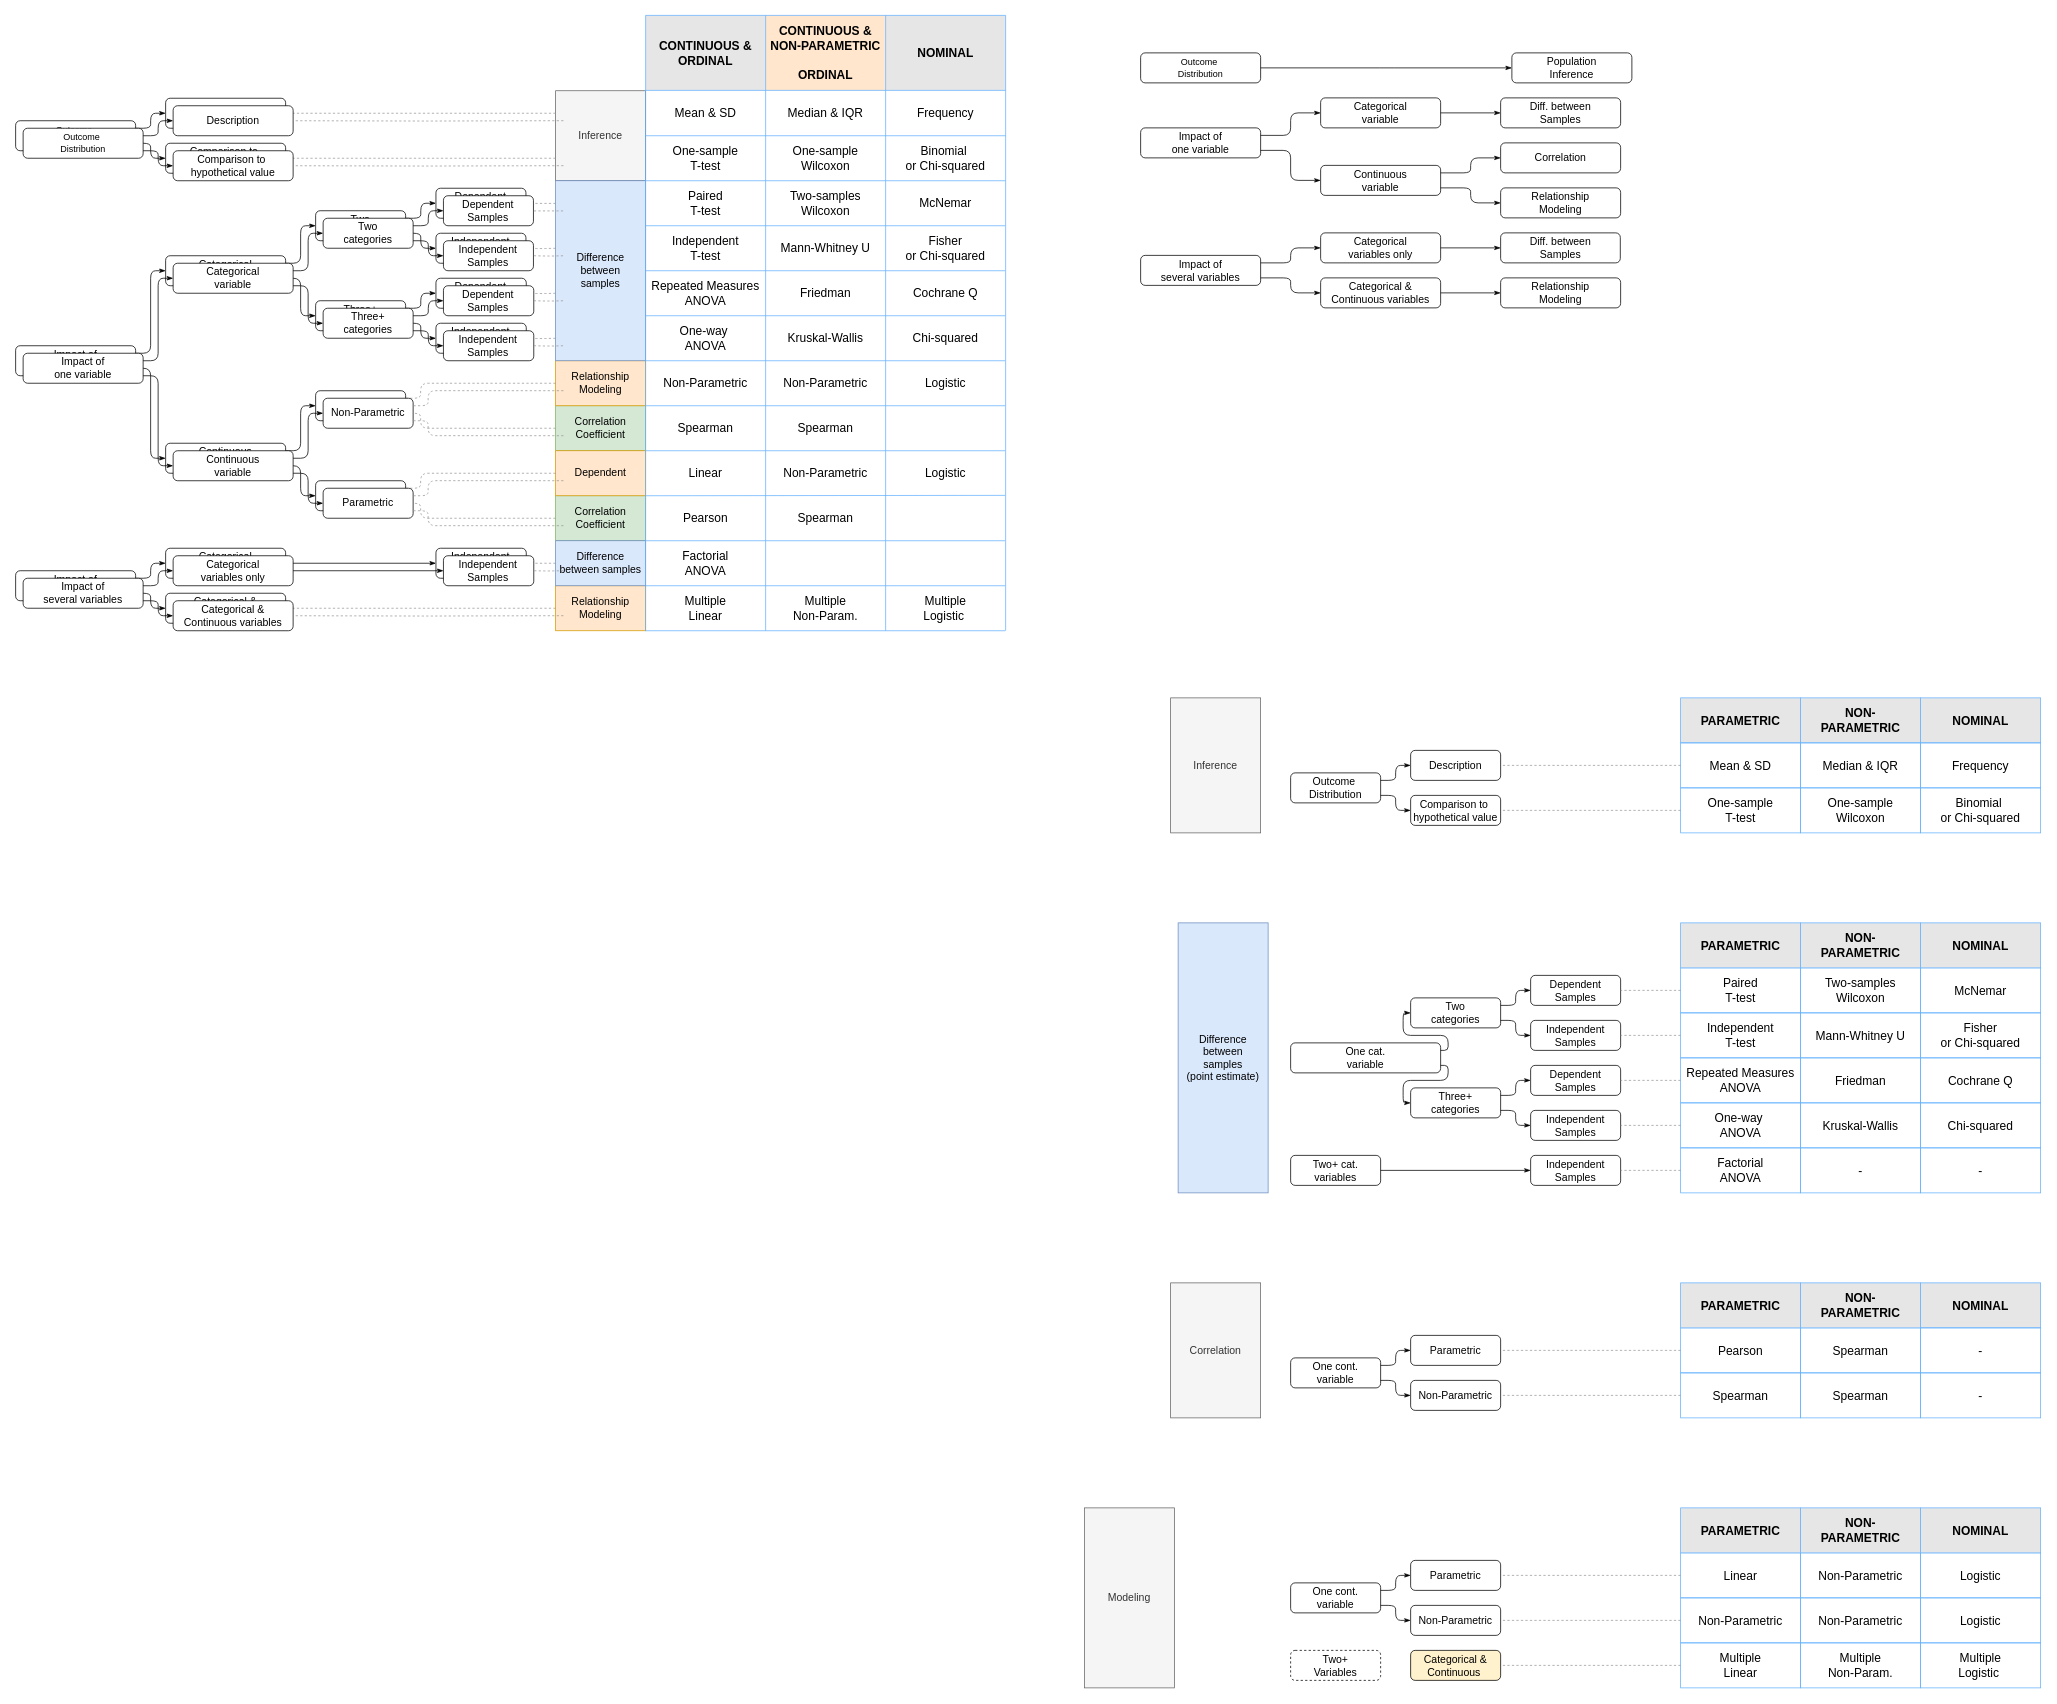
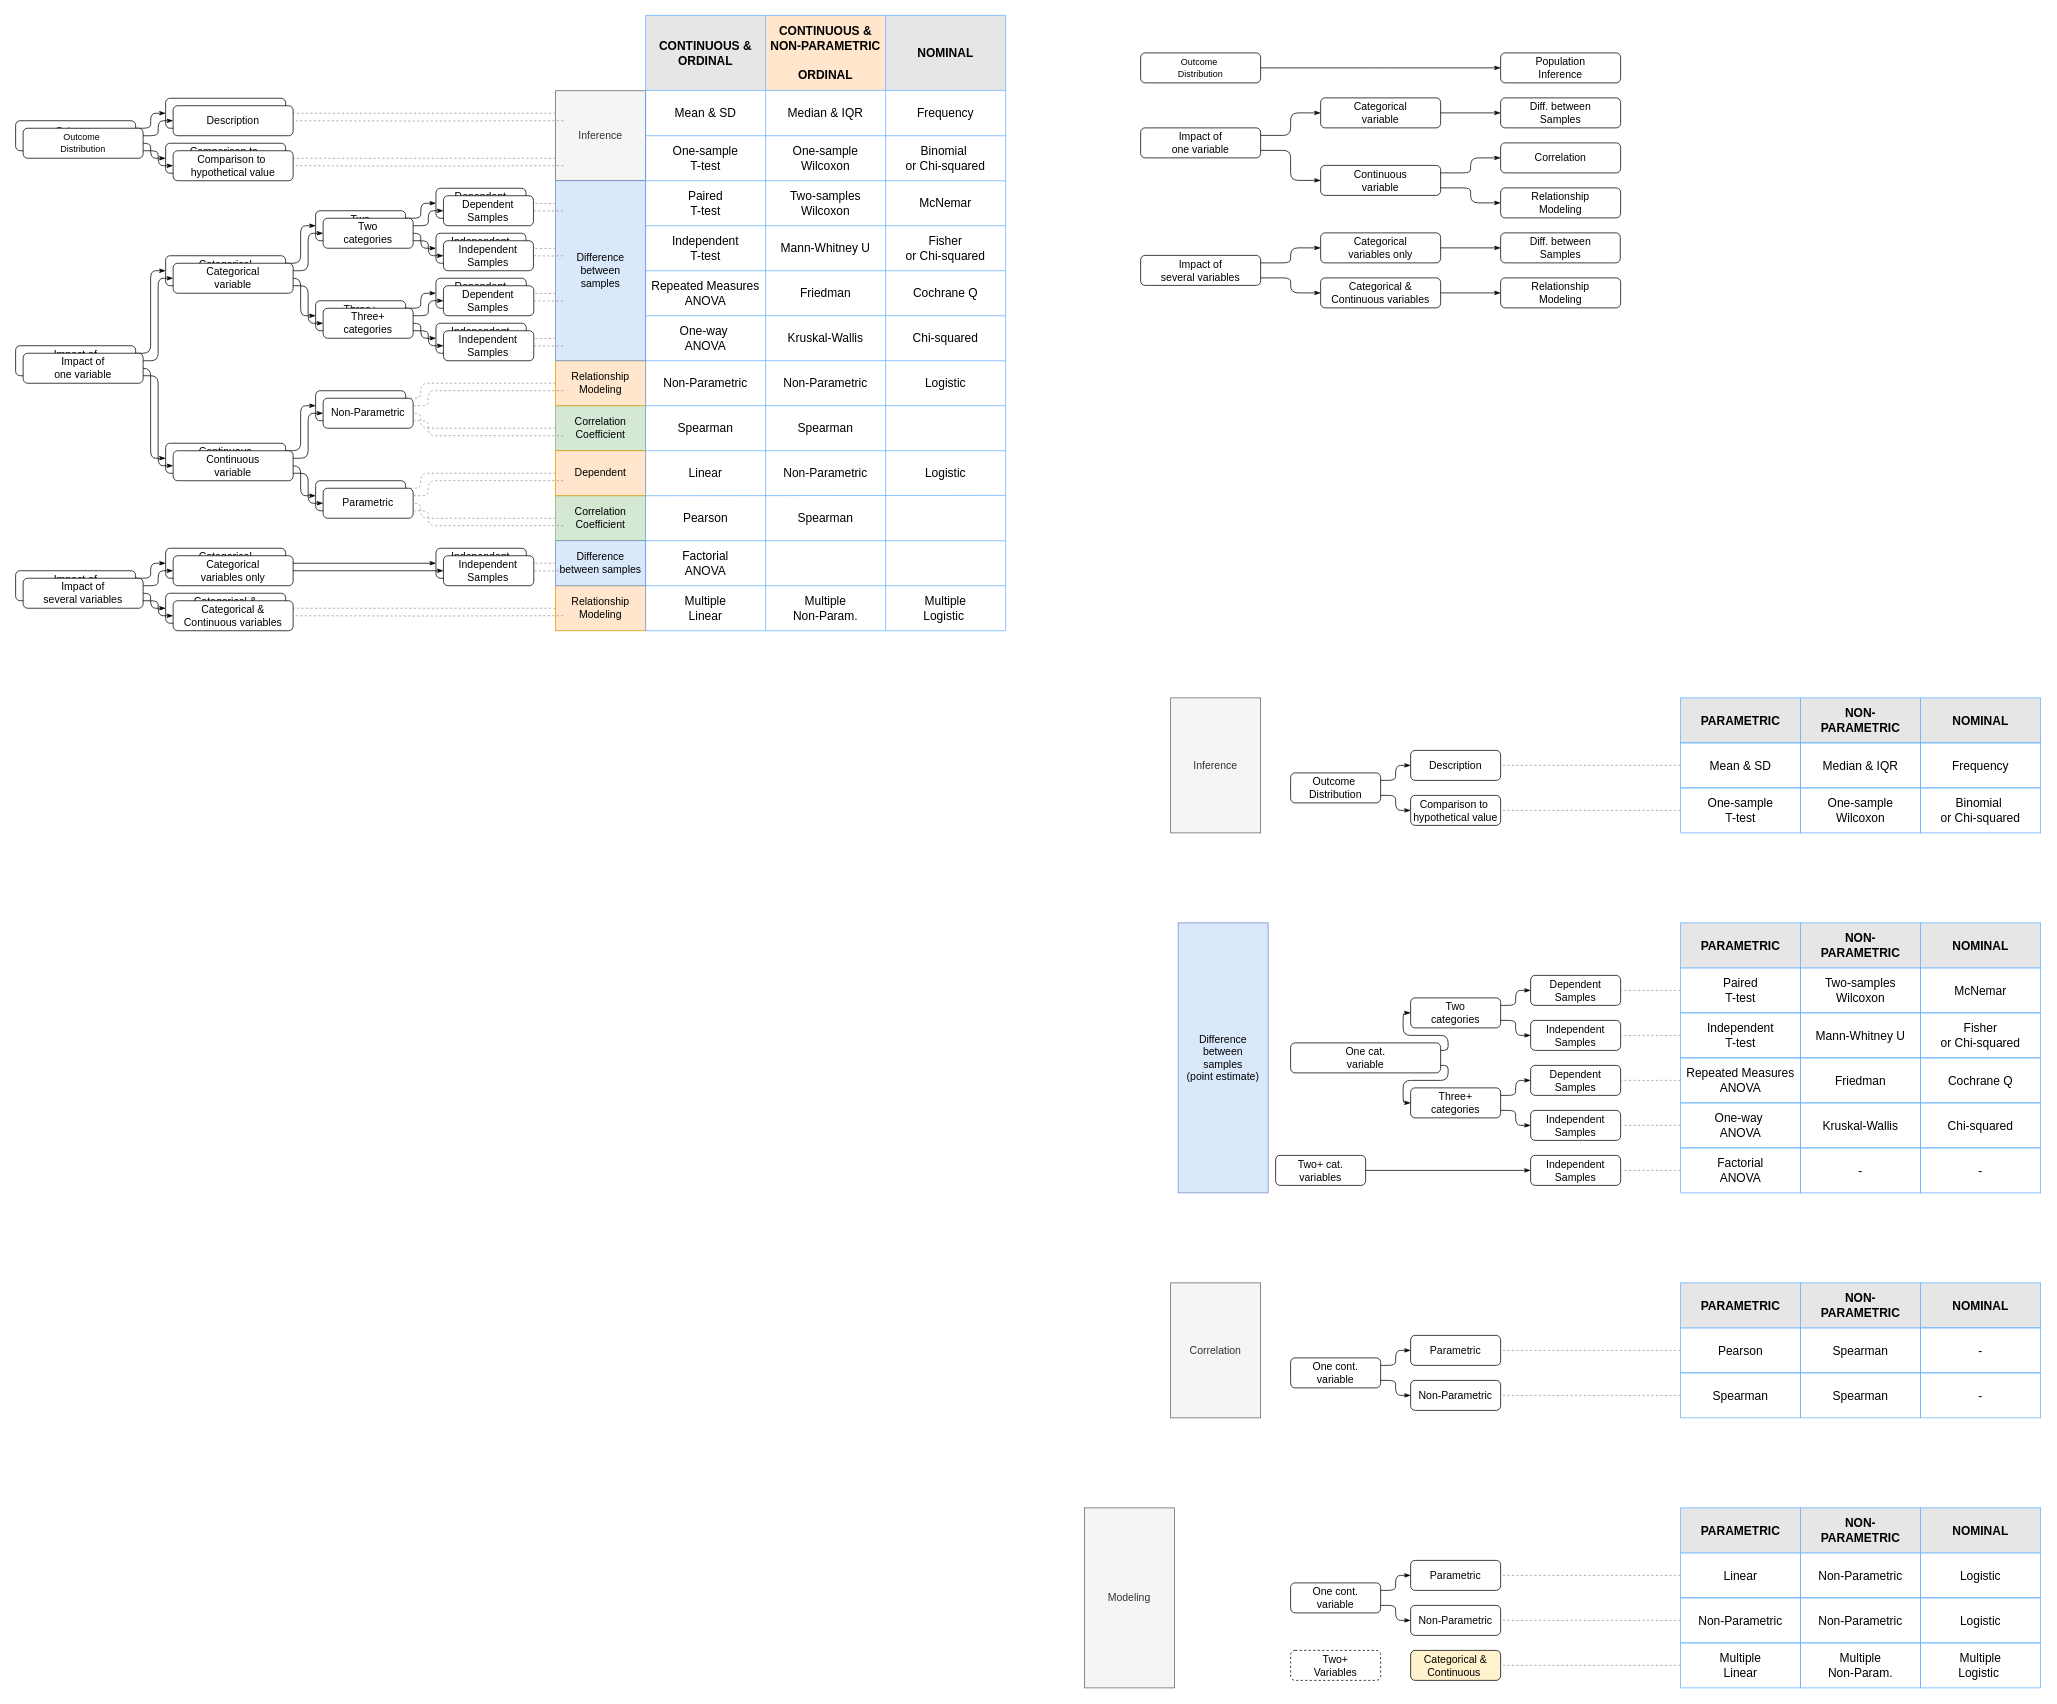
node "Population Inference": moved (1572, 68) -> (1560, 68)
node "Two+ cat.variables": moved (1335, 1170) -> (1320, 1170)
